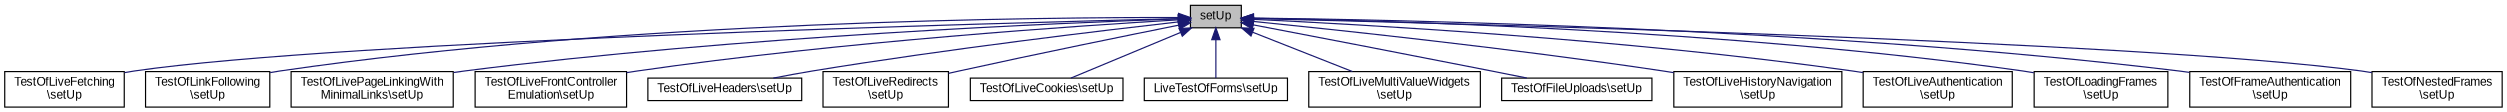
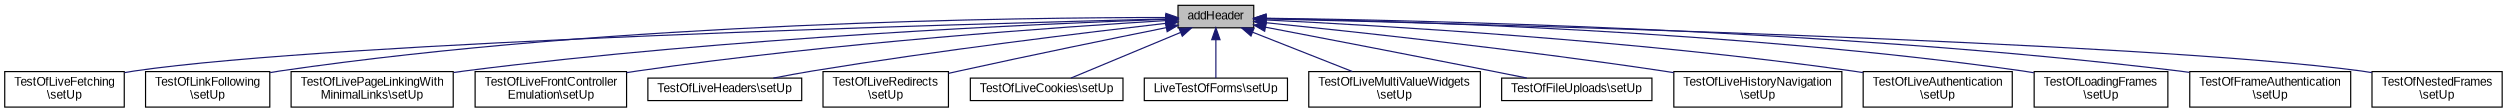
node "setUp": label "setUp" -> "addHeader"
